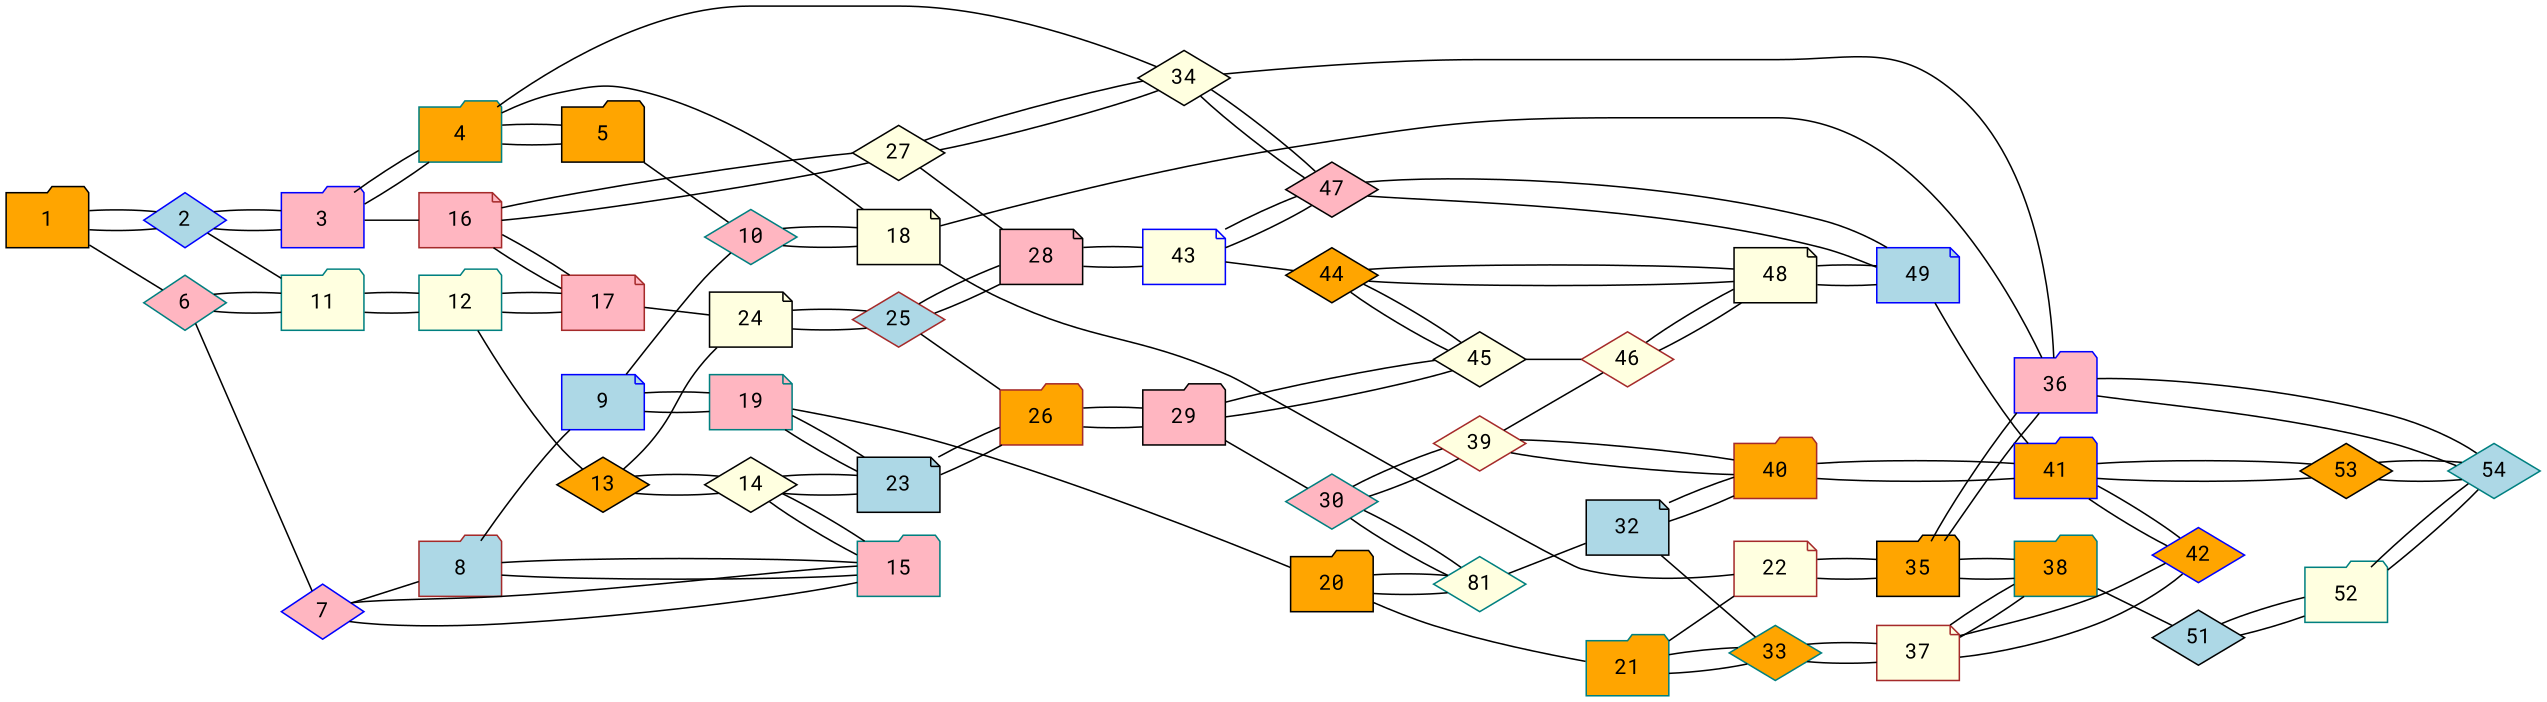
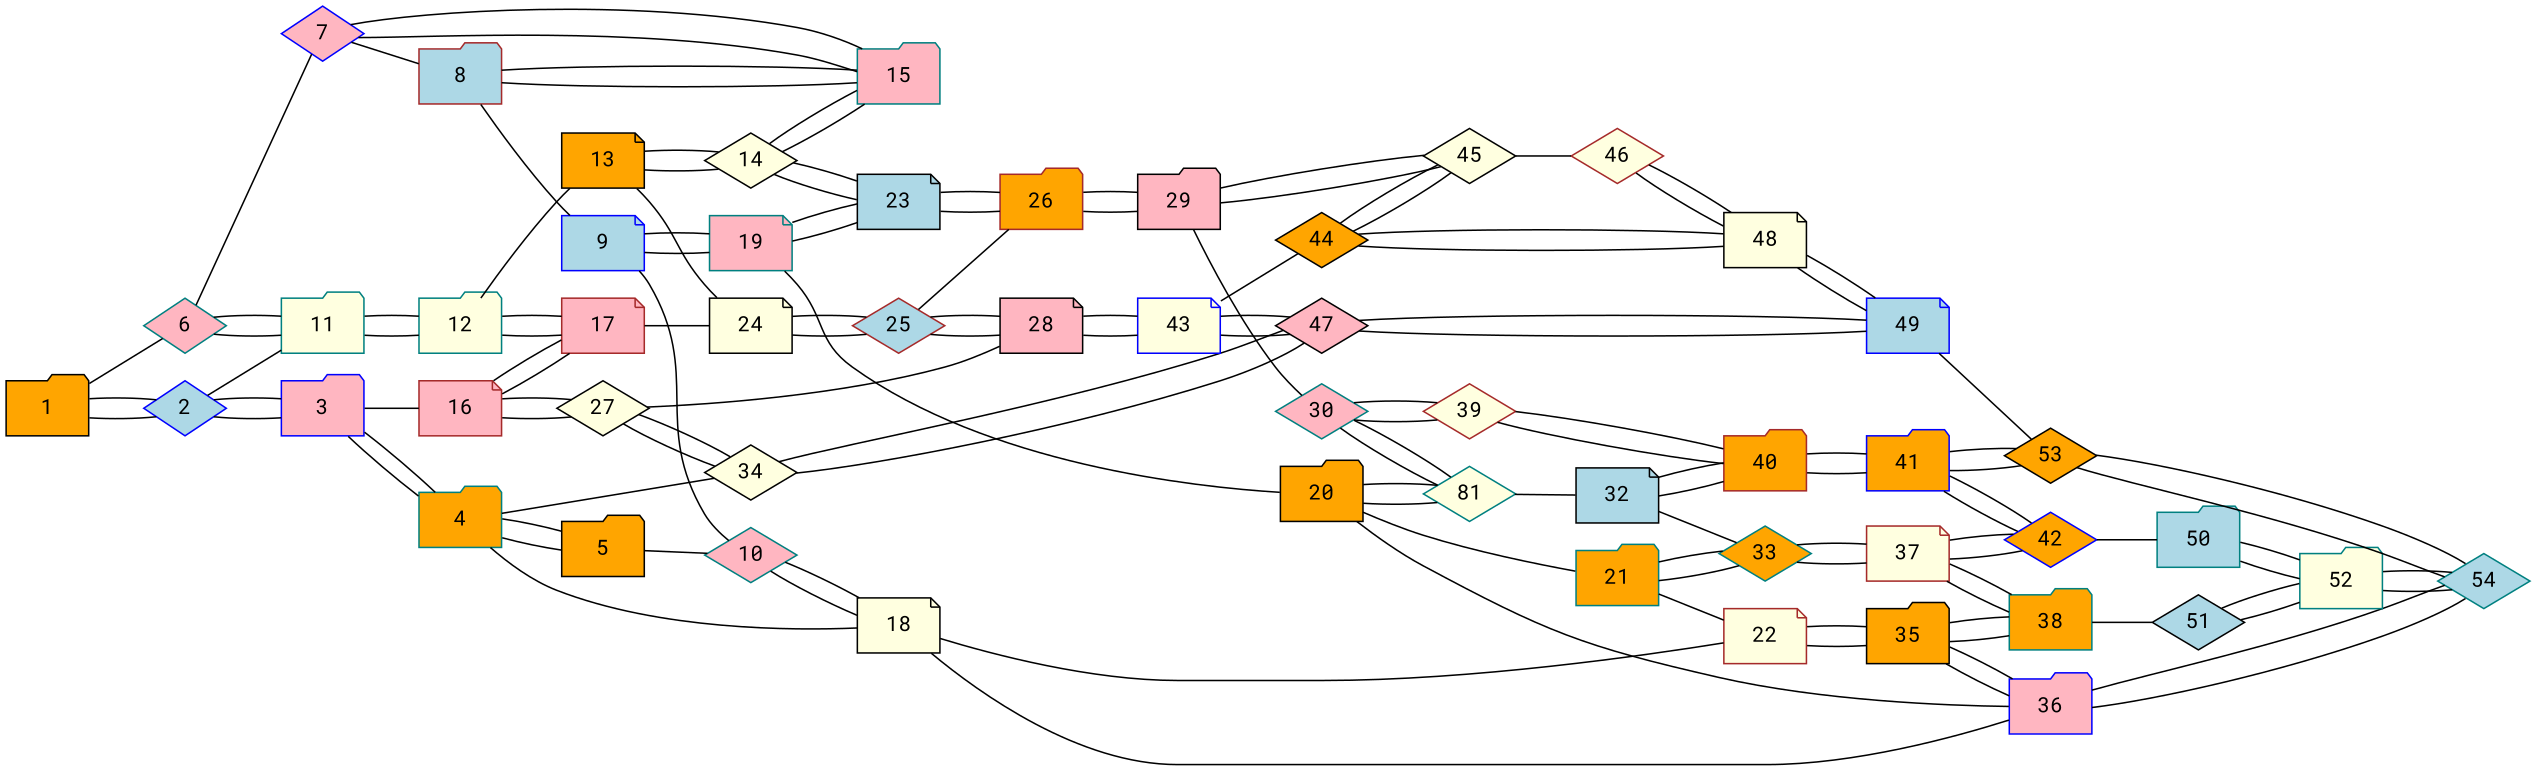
edge "34" -- "36": now "20" -- "36"
edge "49" -- "41": now "49" -- "53"
edge "46" -- "39": removed
node "13": shape diamond -> note
node "50": added
